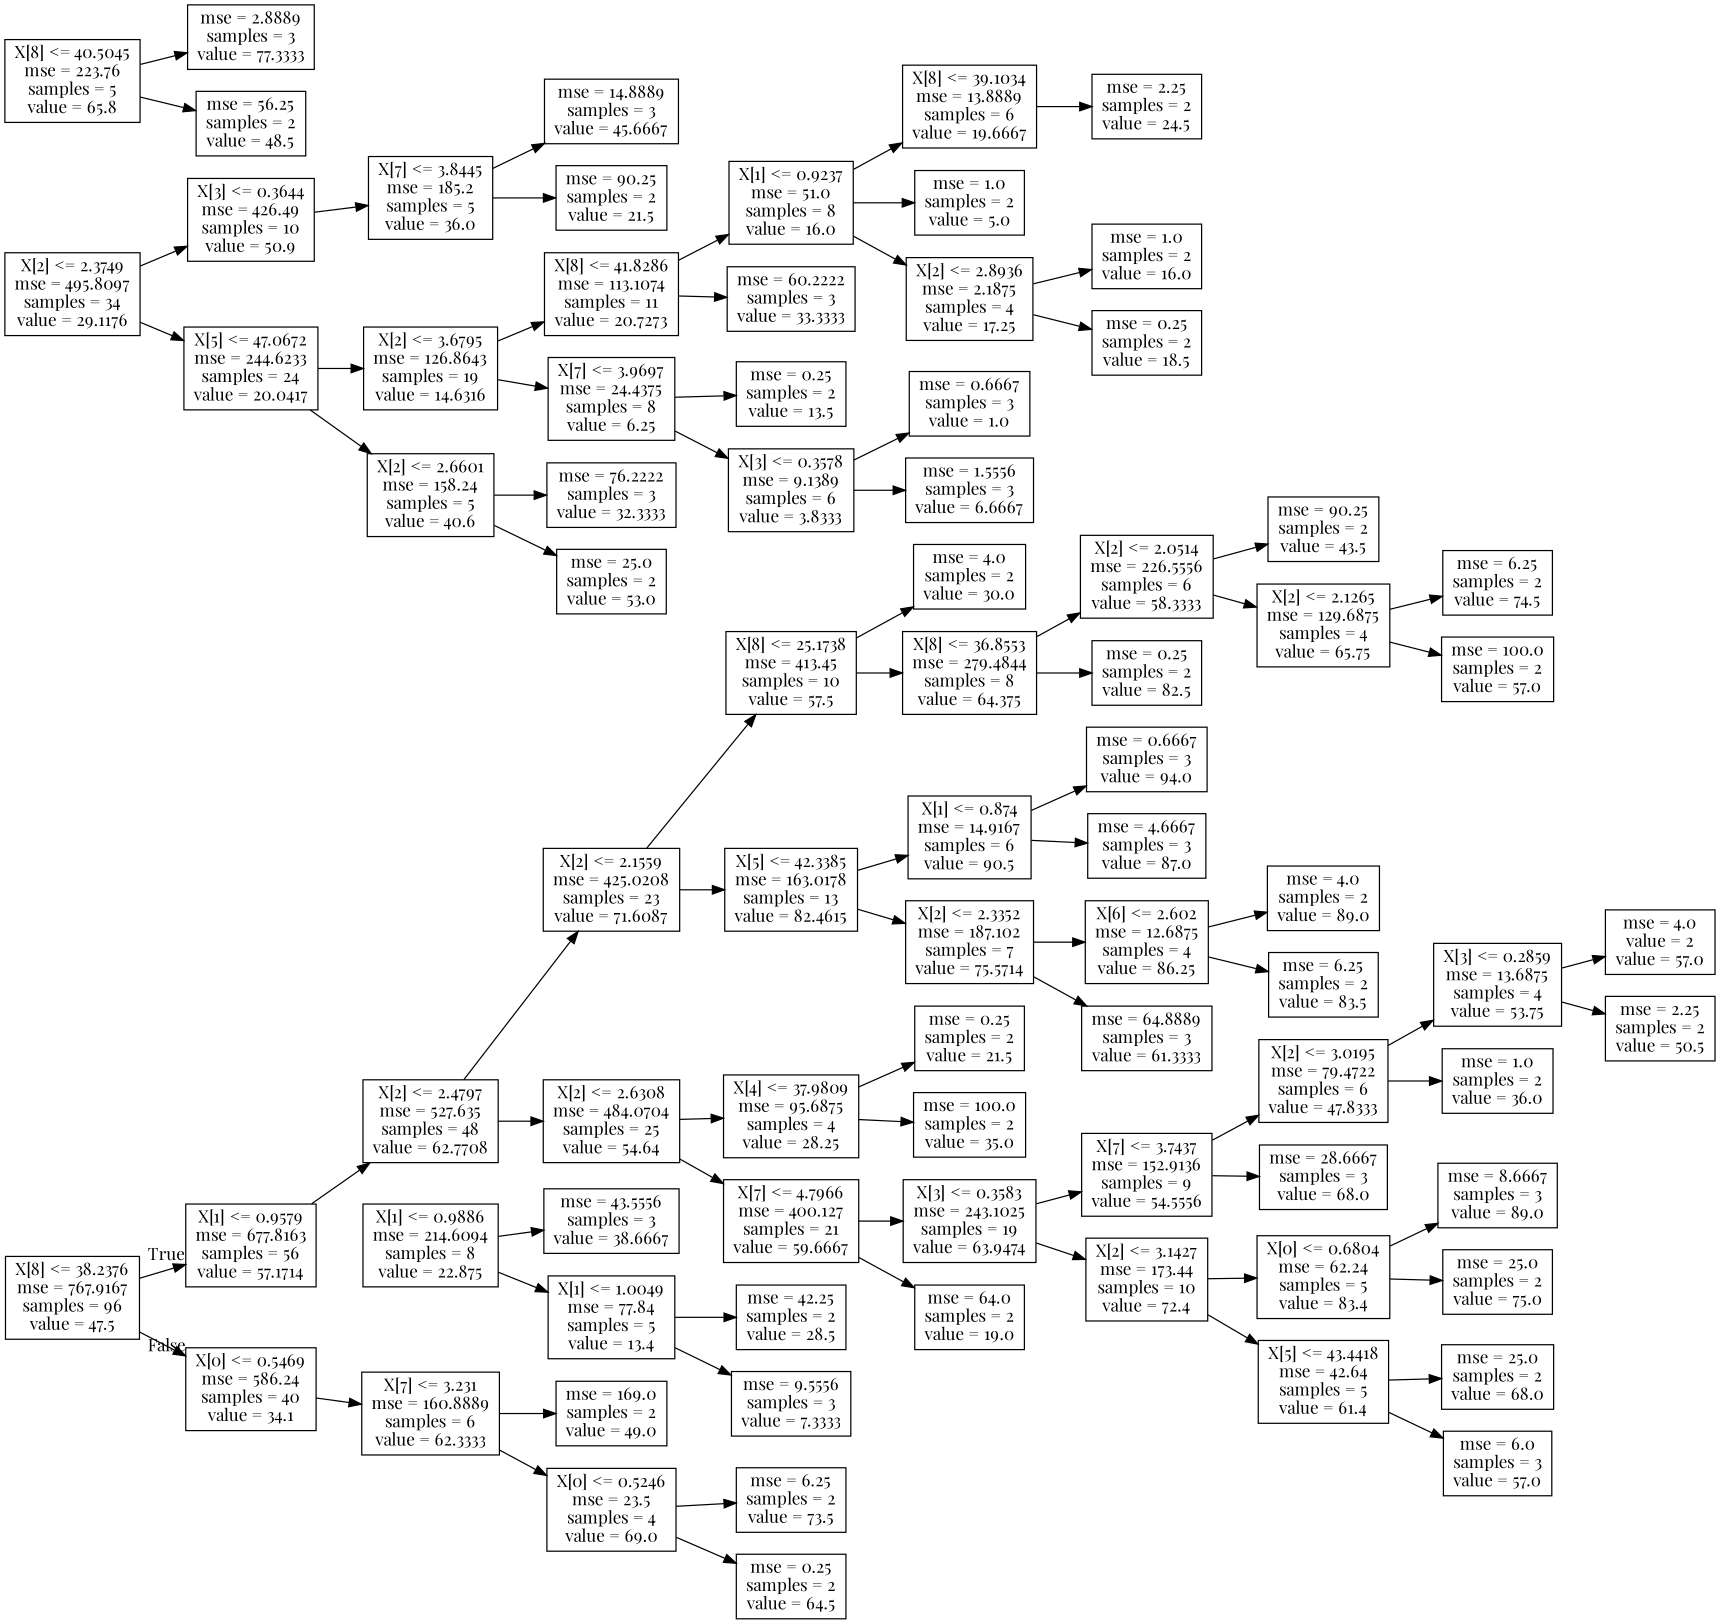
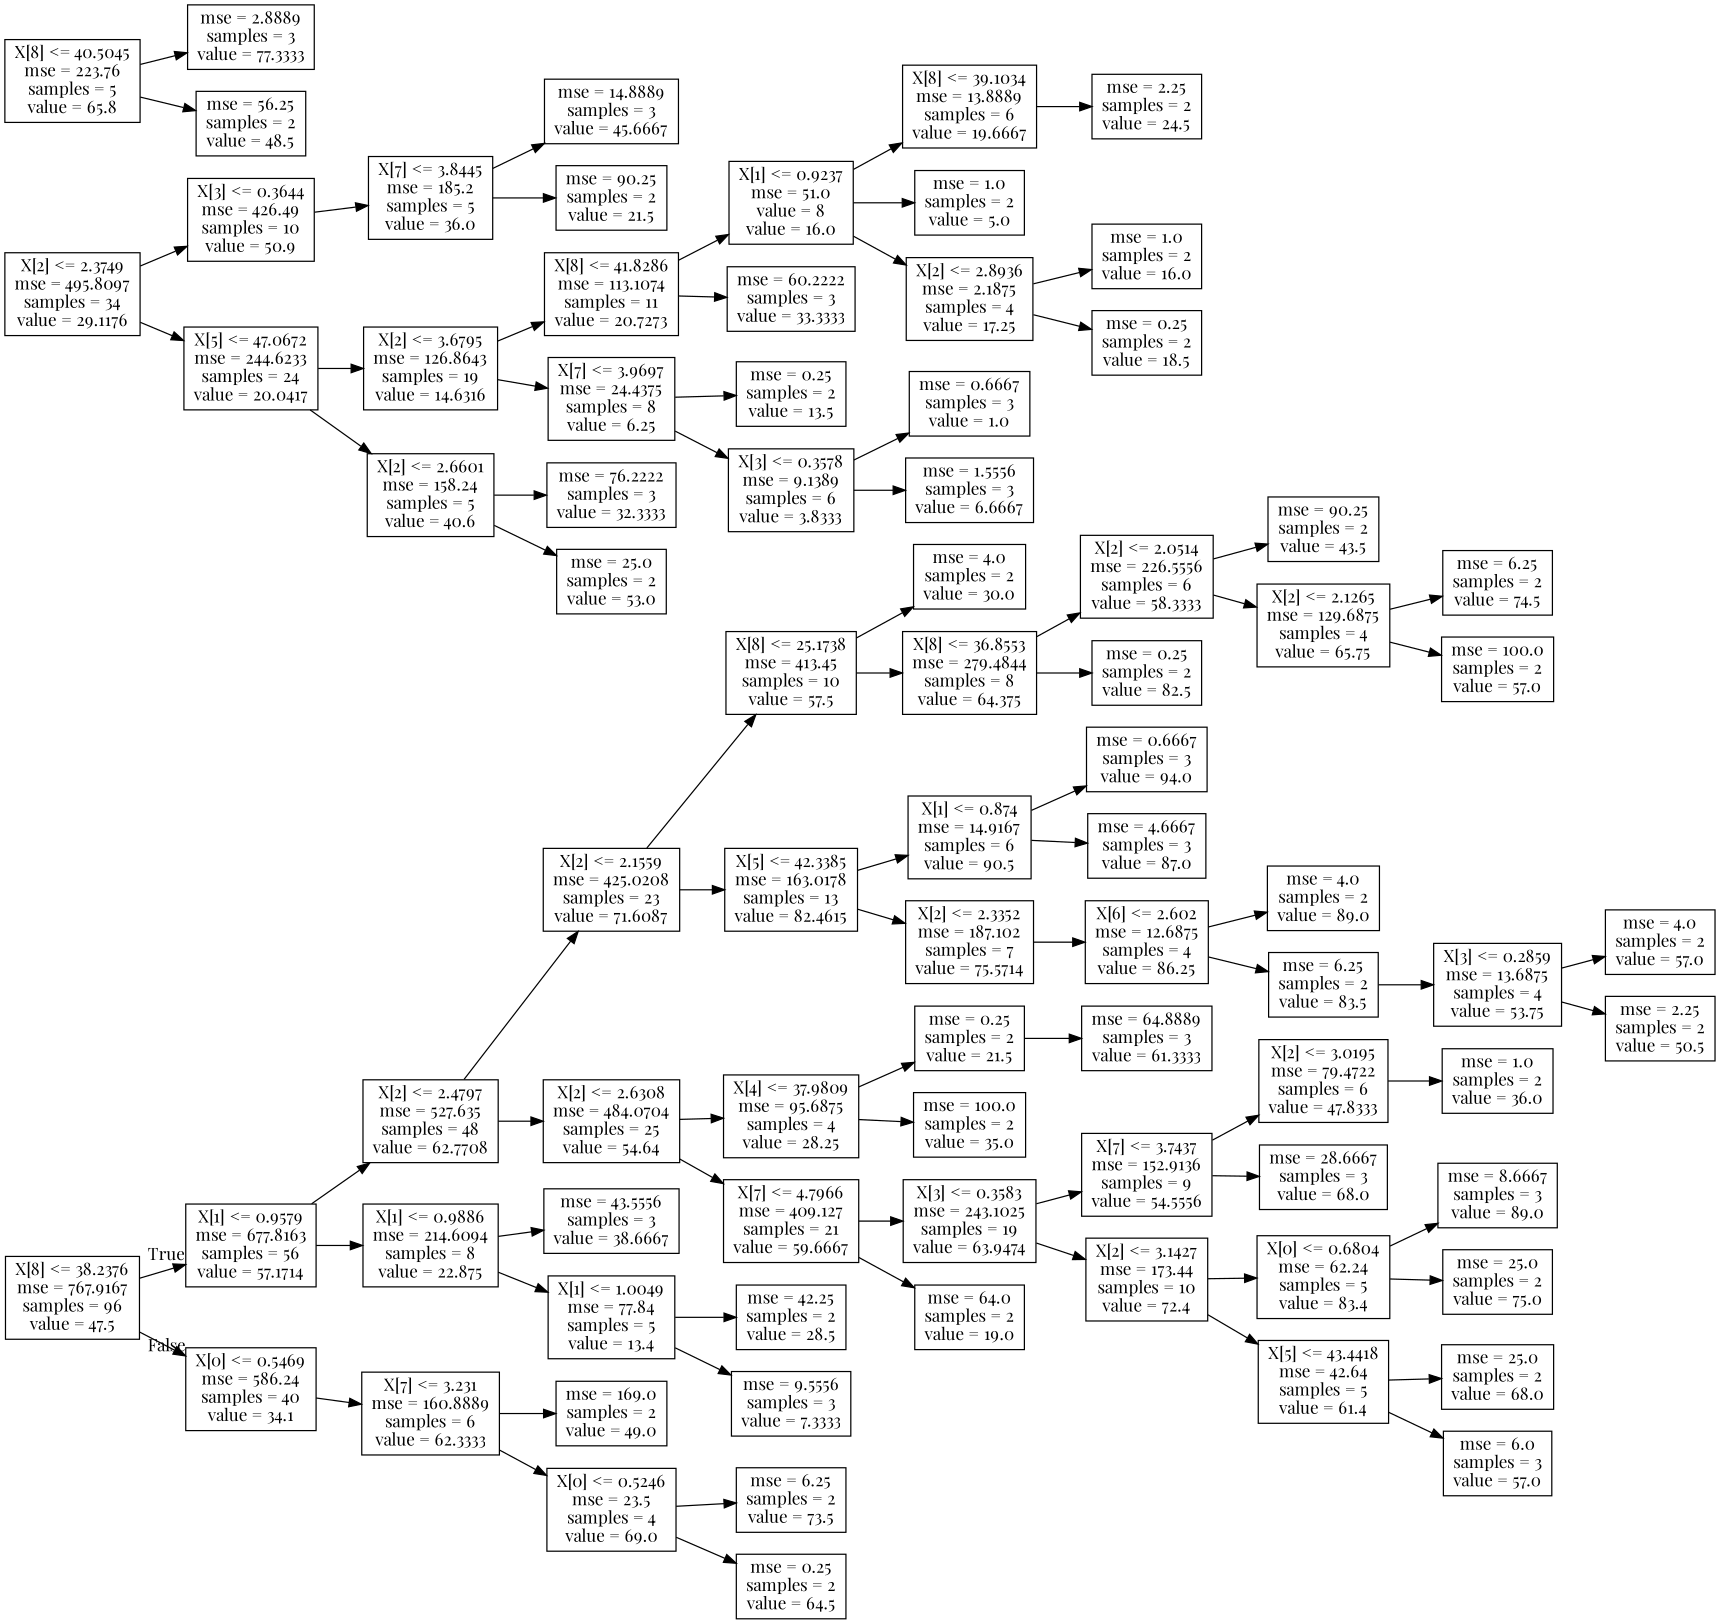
node "X[1] <= 0.9237 mse = 51.0 samples = 8 value = 16.0": label "X[1] <= 0.9237 mse = 51.0 samples = 8 value = 16.0" -> "X[1] <= 0.9237 mse = 51.0 value = 8 value = 16.0"
node "mse = 4.0 value = 2 value = 57.0": label "mse = 4.0 value = 2 value = 57.0" -> "mse = 4.0 samples = 2 value = 57.0"
edge "X[2] <= 2.3352 mse = 187.102 samples = 7 value = 75.5714" -> "mse = 64.8889 samples = 3 value = 61.3333": now "mse = 0.25 samples = 2 value = 21.5" -> "mse = 64.8889 samples = 3 value = 61.3333"
edge "X[2] <= 3.0195 mse = 79.4722 samples = 6 value = 47.8333" -> "X[3] <= 0.2859 mse = 13.6875 samples = 4 value = 53.75": now "mse = 6.25 samples = 2 value = 83.5" -> "X[3] <= 0.2859 mse = 13.6875 samples = 4 value = 53.75"
node "X[7] <= 4.7966 mse = 400.127 samples = 21 value = 59.6667": label "X[7] <= 4.7966 mse = 400.127 samples = 21 value = 59.6667" -> "X[7] <= 4.7966 mse = 409.127 samples = 21 value = 59.6667"
edge "X[1] <= 0.9579 mse = 677.8163 samples = 56 value = 57.1714" -> "X[1] <= 0.9886 mse = 214.6094 samples = 8 value = 22.875": added
